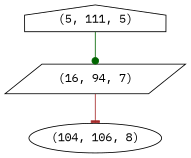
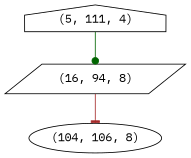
node "(5, 111, 5)": label "(5, 111, 5)" -> "(5, 111, 4)"
node "(16, 94, 7)": label "(16, 94, 7)" -> "(16, 94, 8)"
